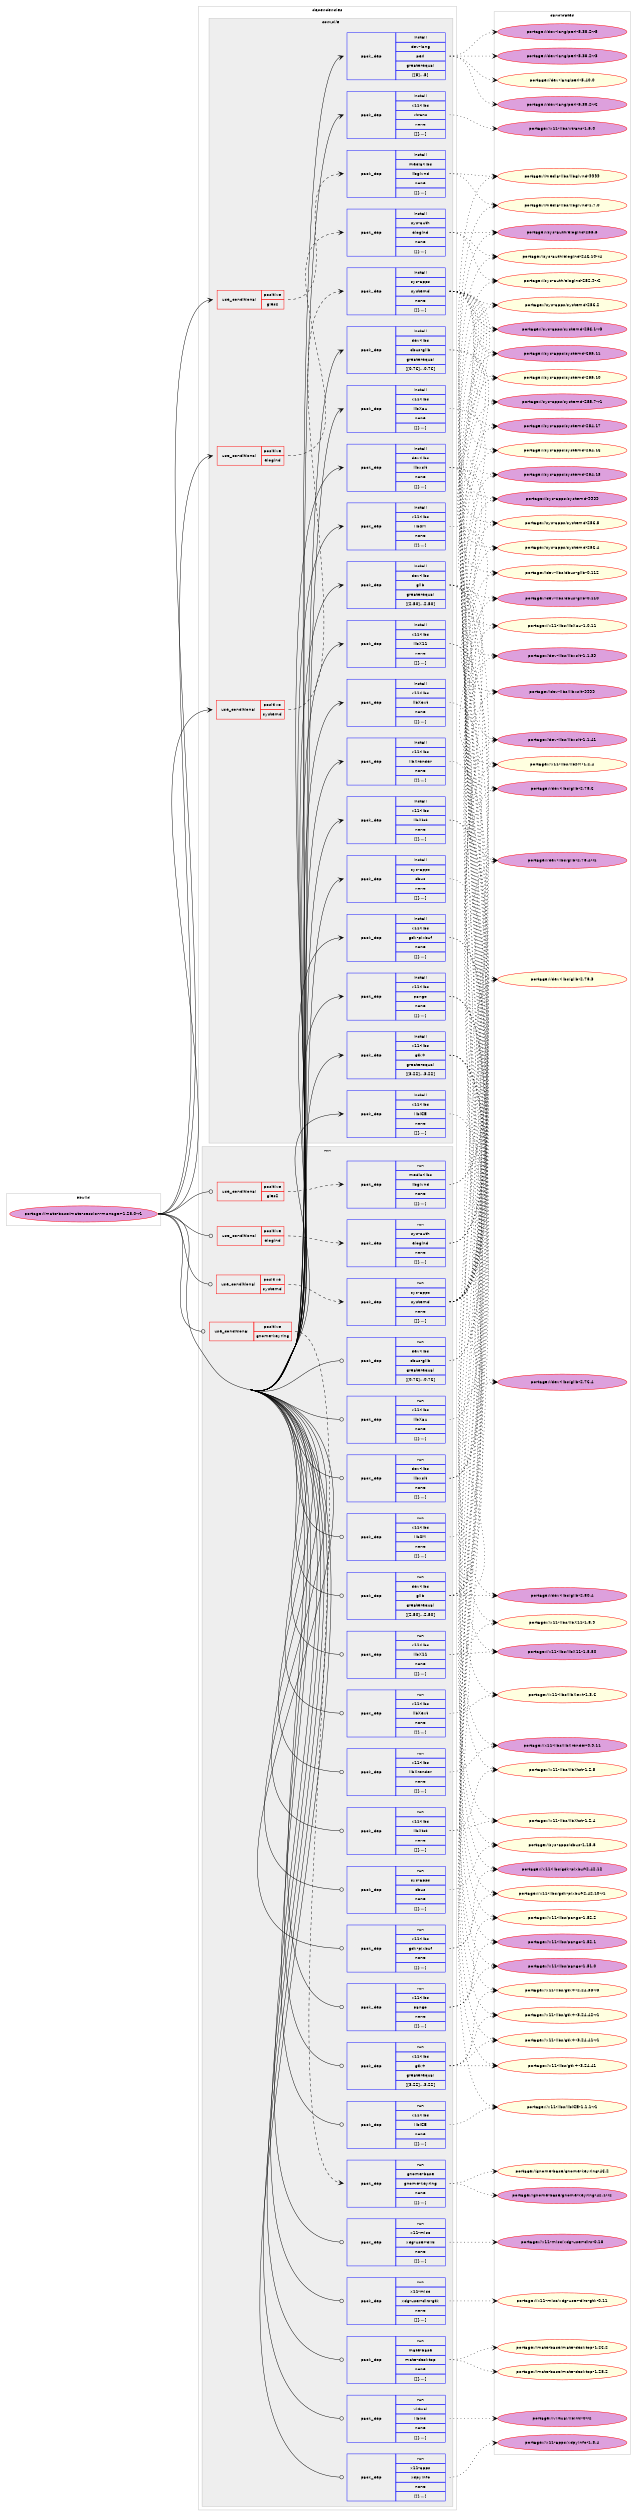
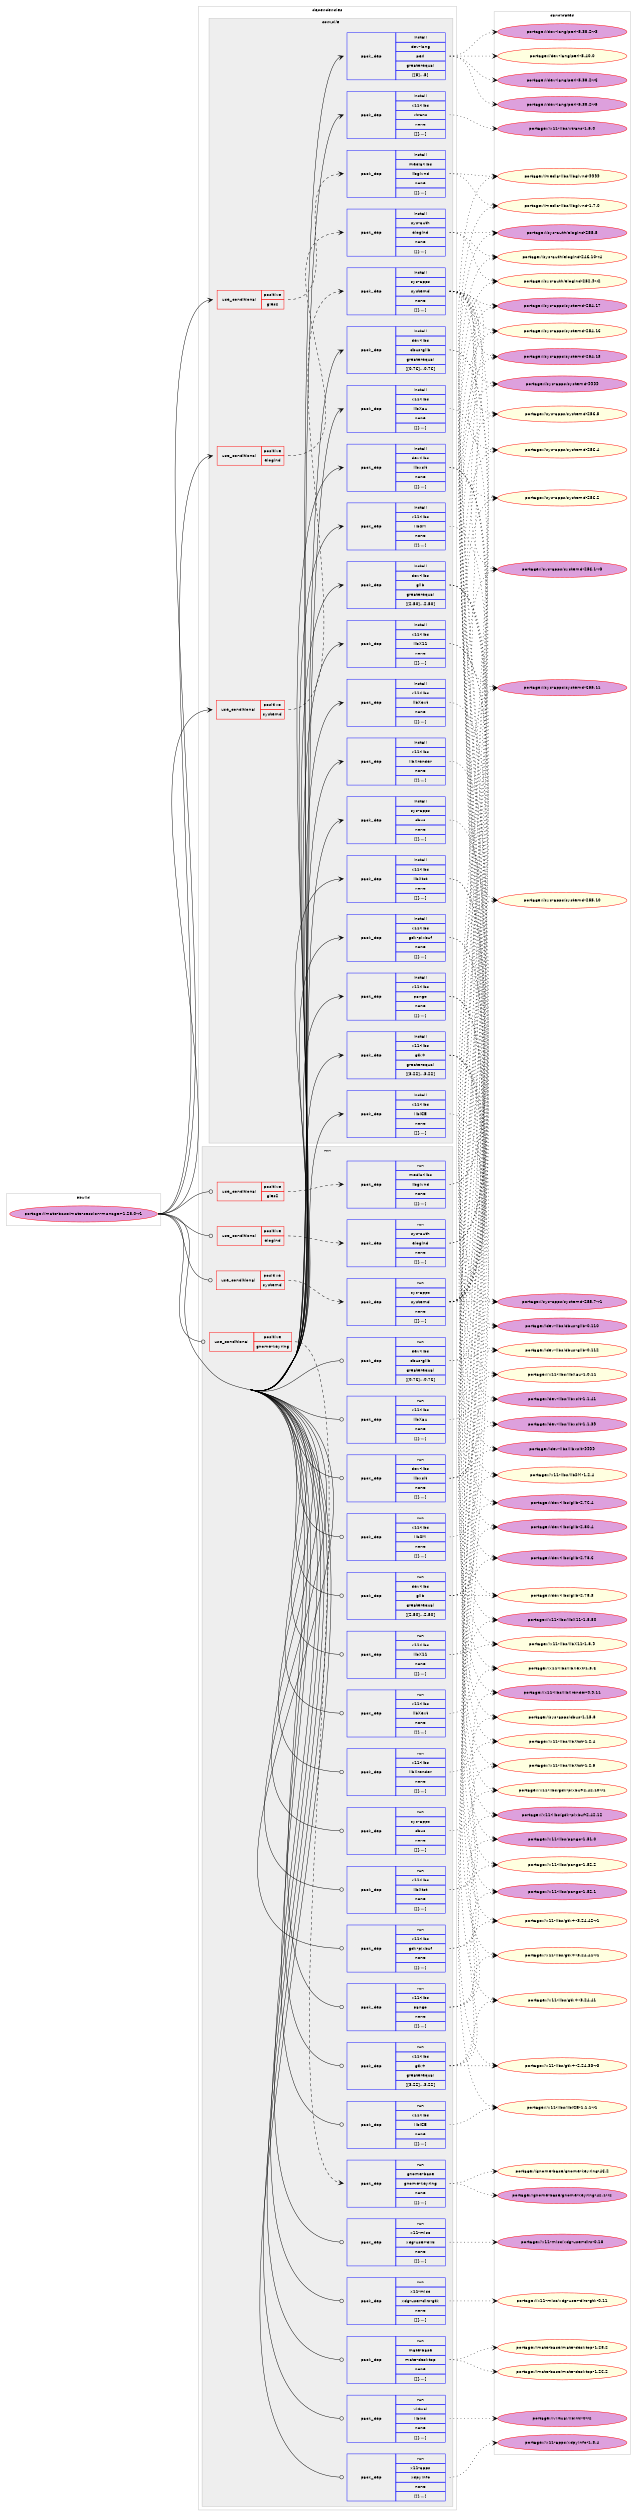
node "portage://dev-libs/glib-2.78.4-r1": removed
